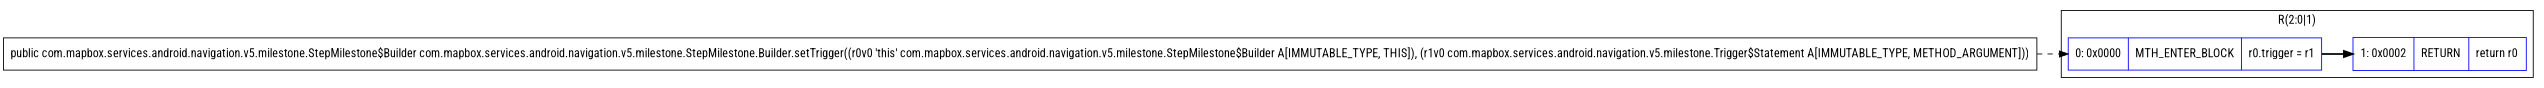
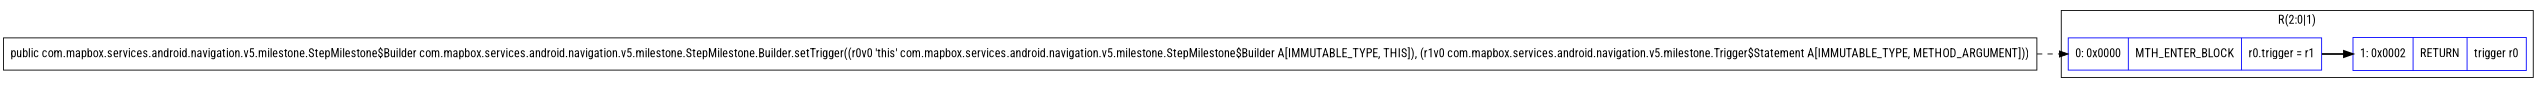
node "1: 0x0002": text "return r0" -> "trigger r0"
